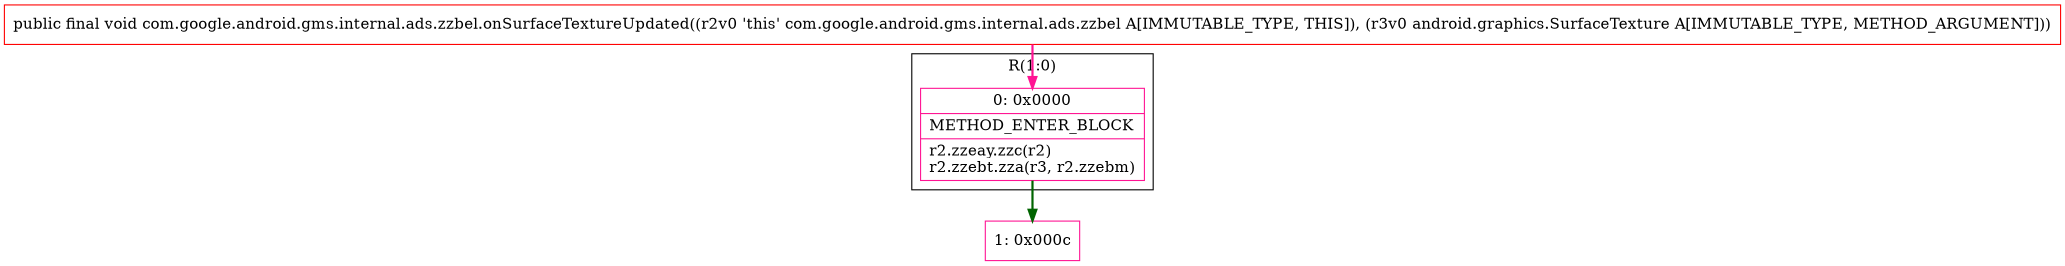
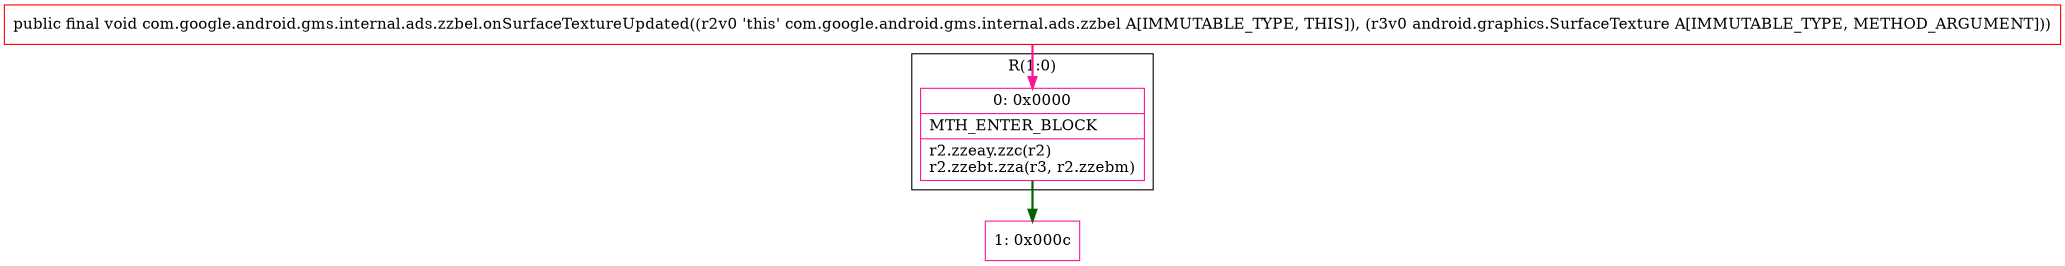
node "0: 0x0000": text "METHOD_ENTER_BLOCK" -> "MTH_ENTER_BLOCK"
